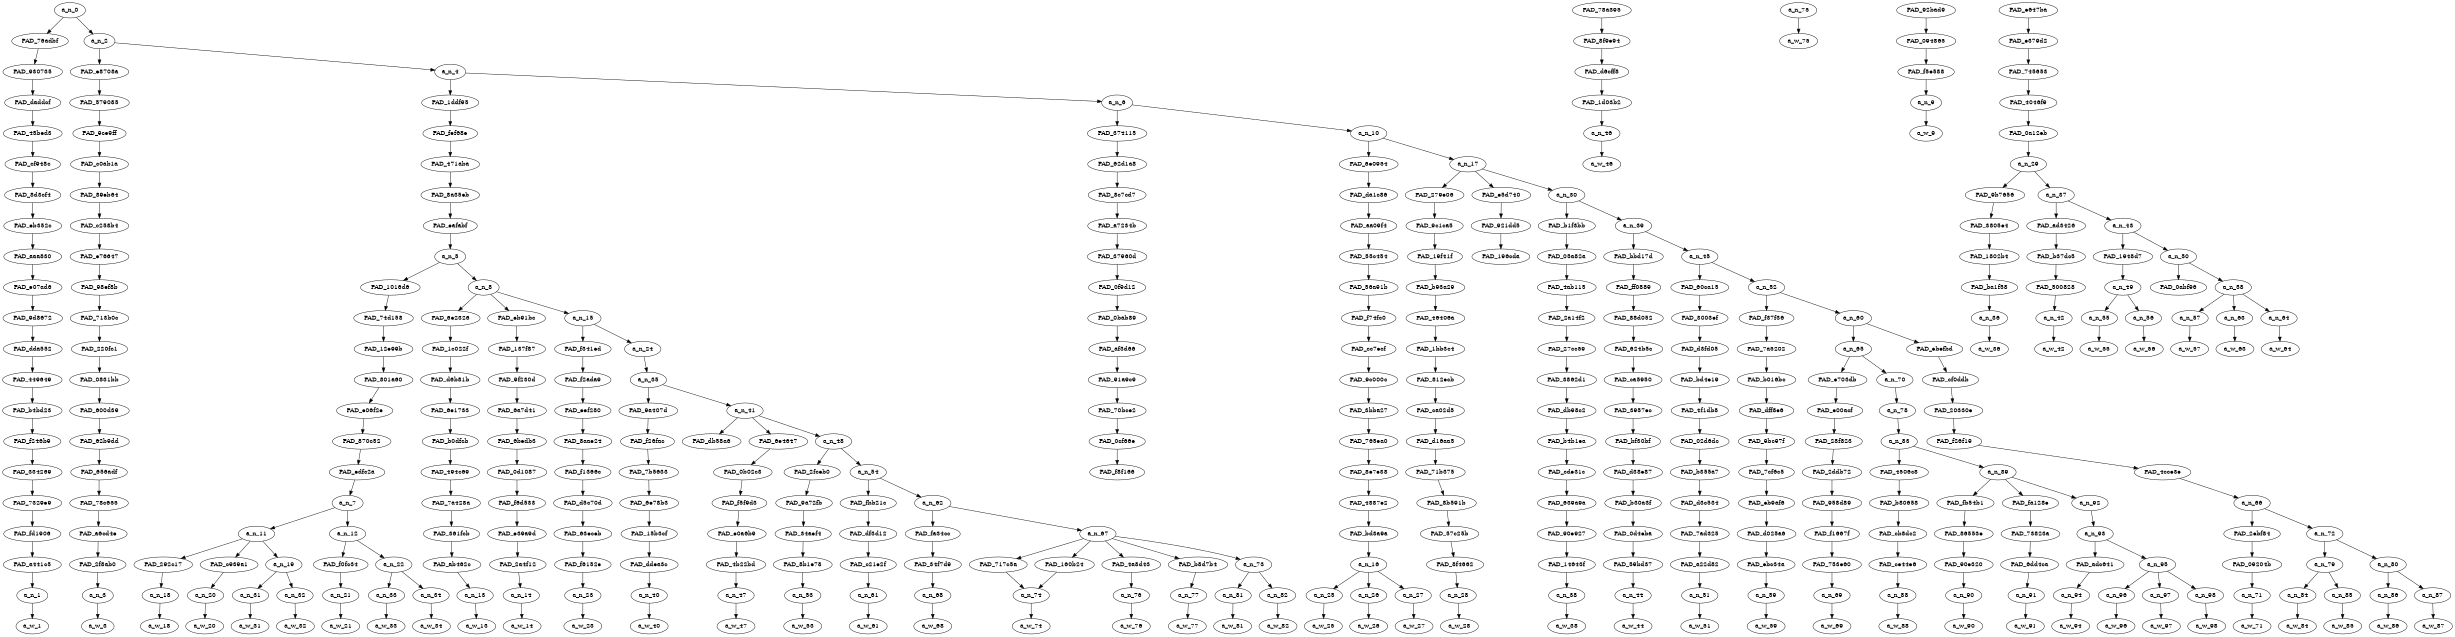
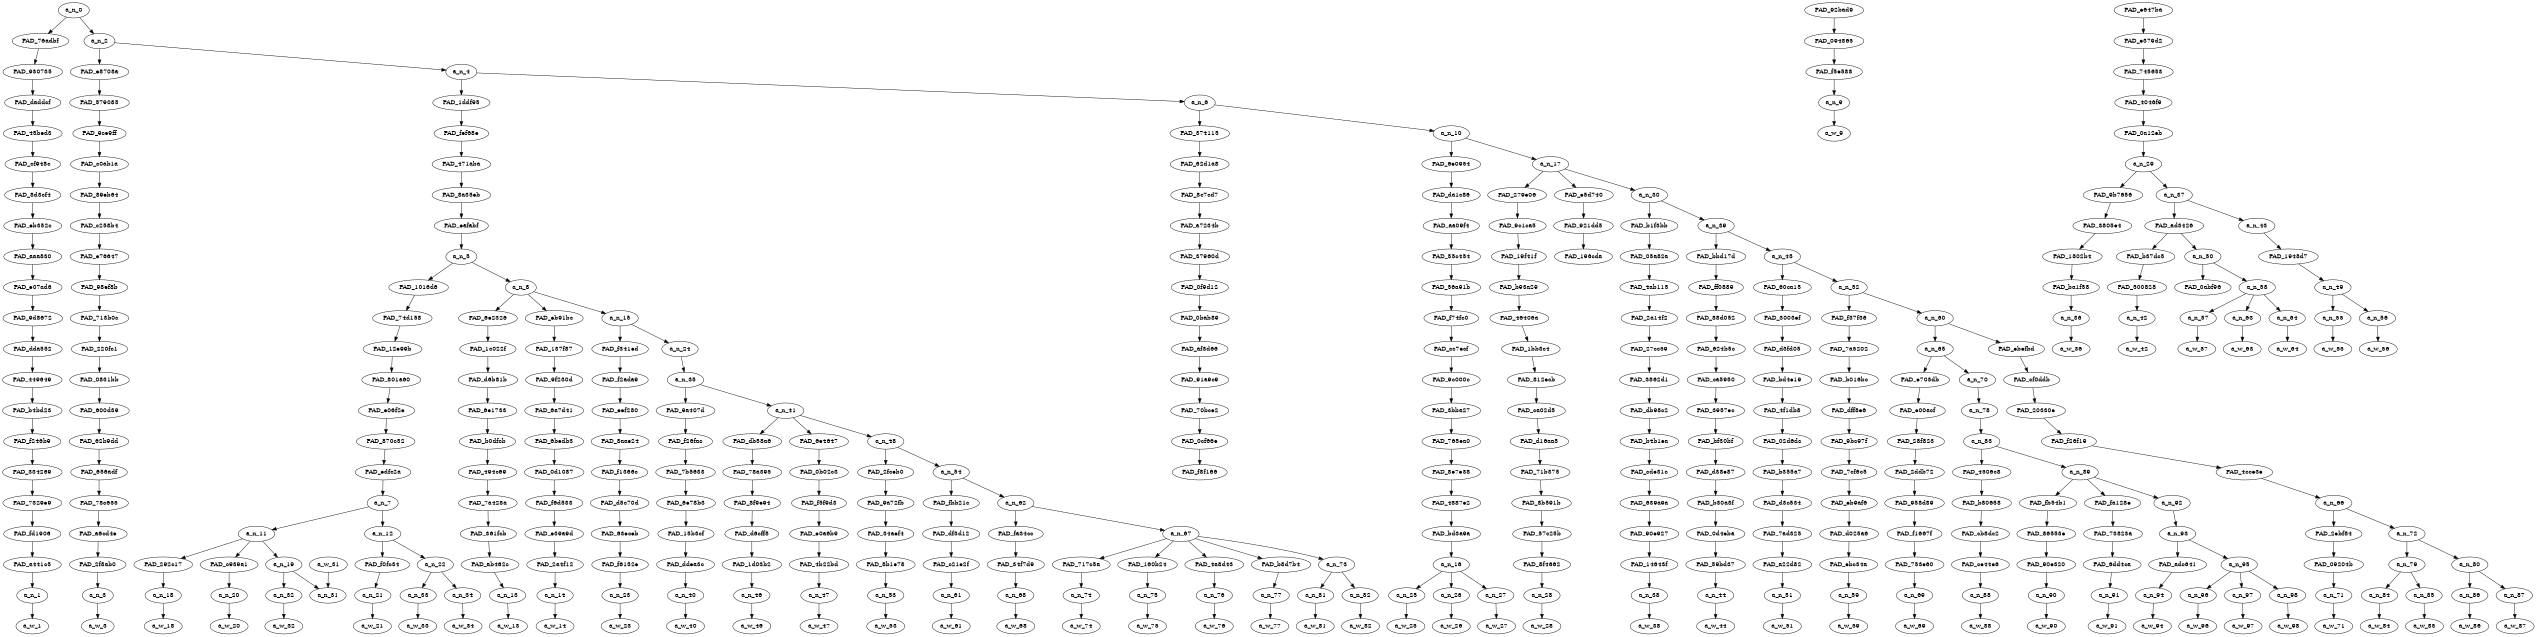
edge "a_n_43" -> "a_n_50": now "PAD_ad3426" -> "a_n_50"
edge "PAD_db58a6" -> "PAD_78a395": added
edge "PAD_160b24" -> "a_n_74": now "PAD_160b24" -> "a_n_75"
edge "a_n_31" -> "a_w_31": reversed
